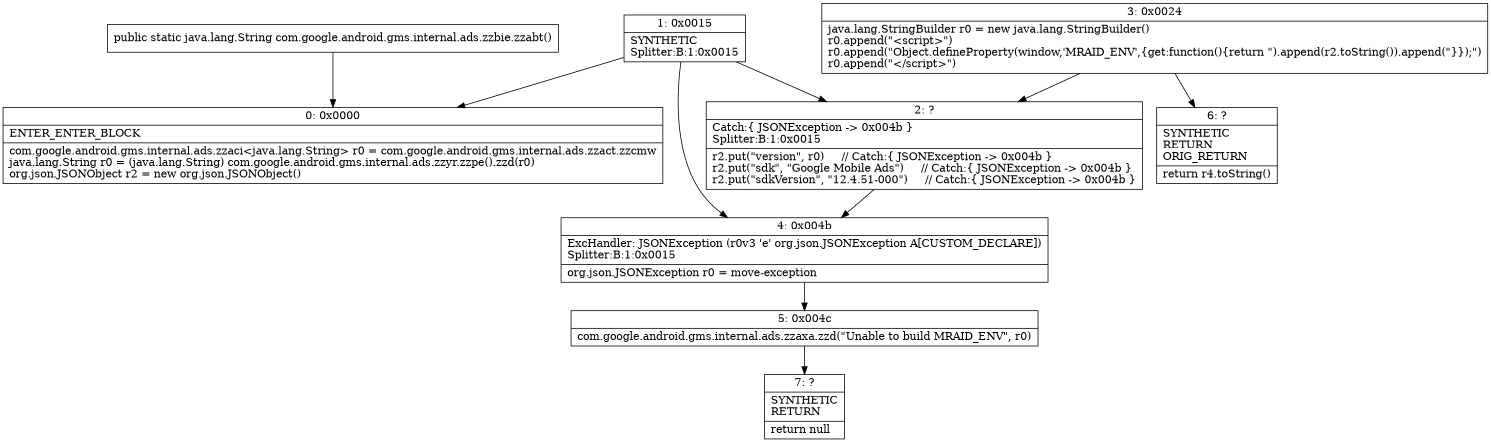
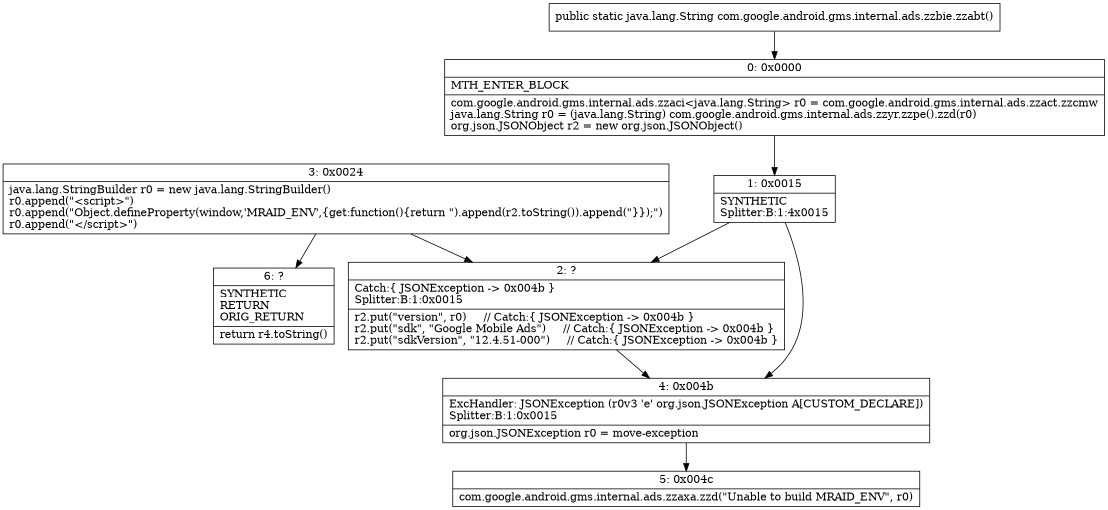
node "1: 0x0015": text "Splitter:B:1:0x0015" -> "Splitter:B:1:4x0015"
edge "1: 0x0015" -> "0: 0x0000": reversed
node "0: 0x0000": text "ENTER_ENTER_BLOCK" -> "MTH_ENTER_BLOCK"
node "7: ?": removed
